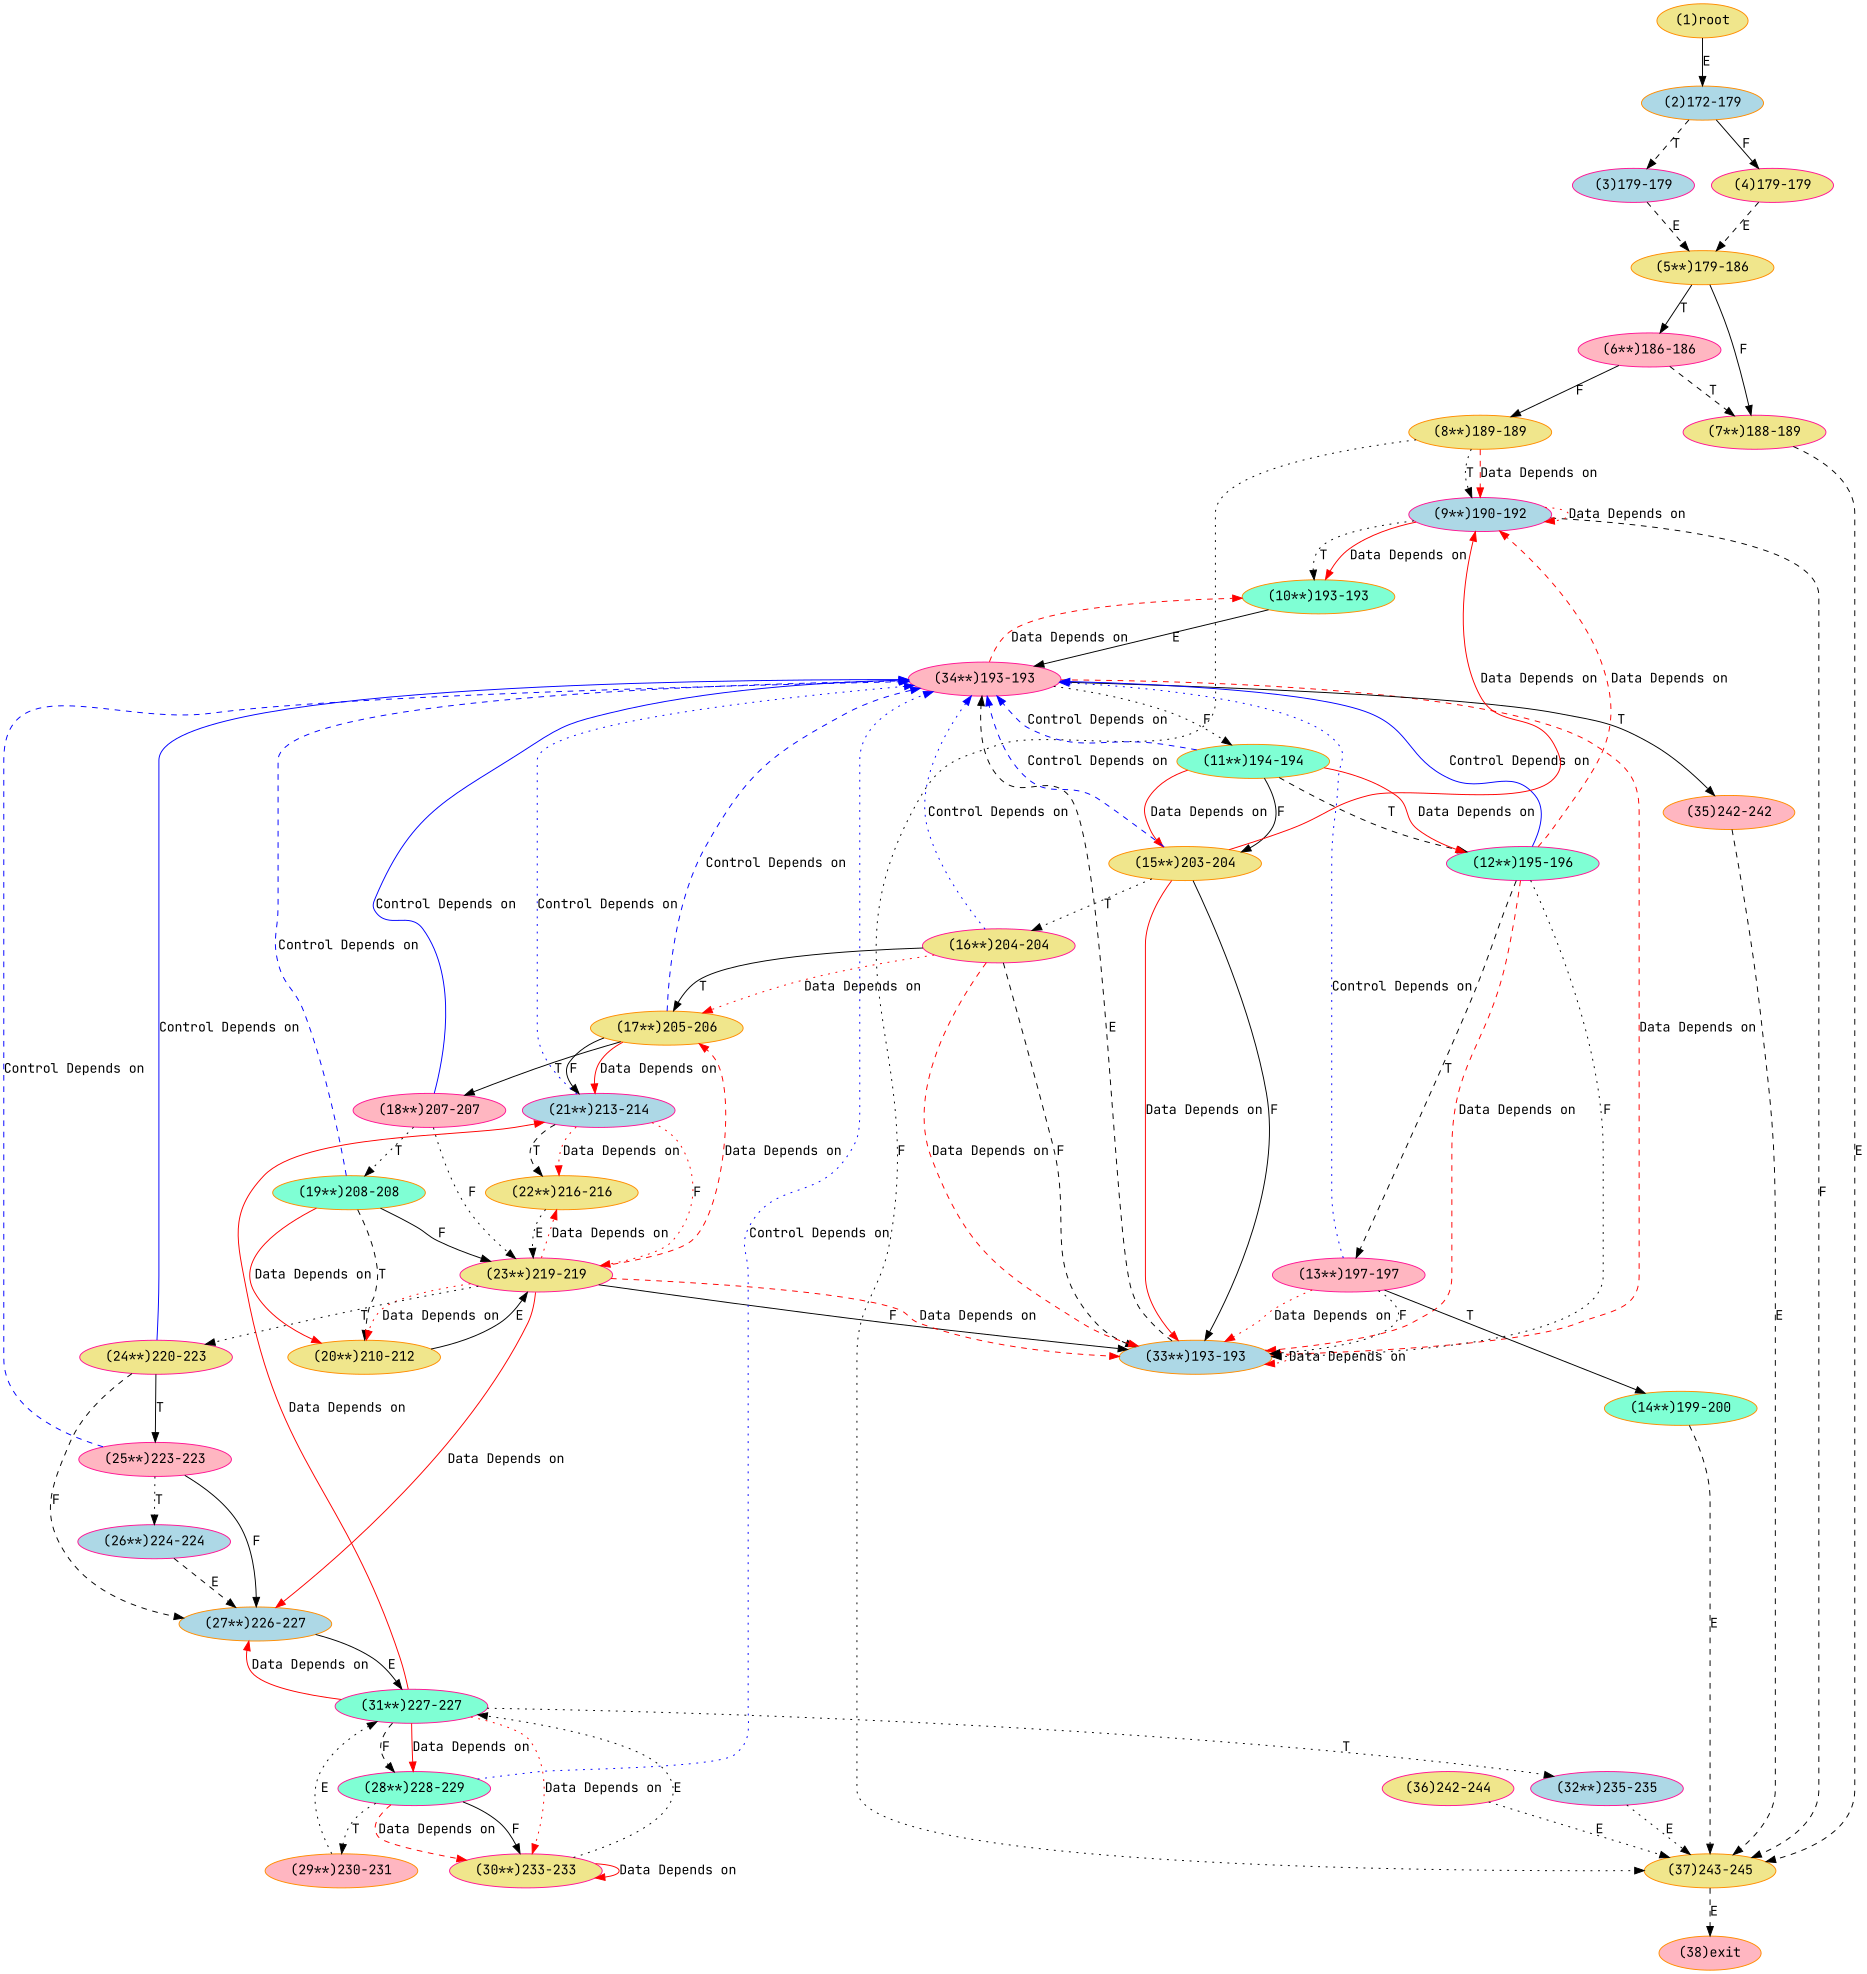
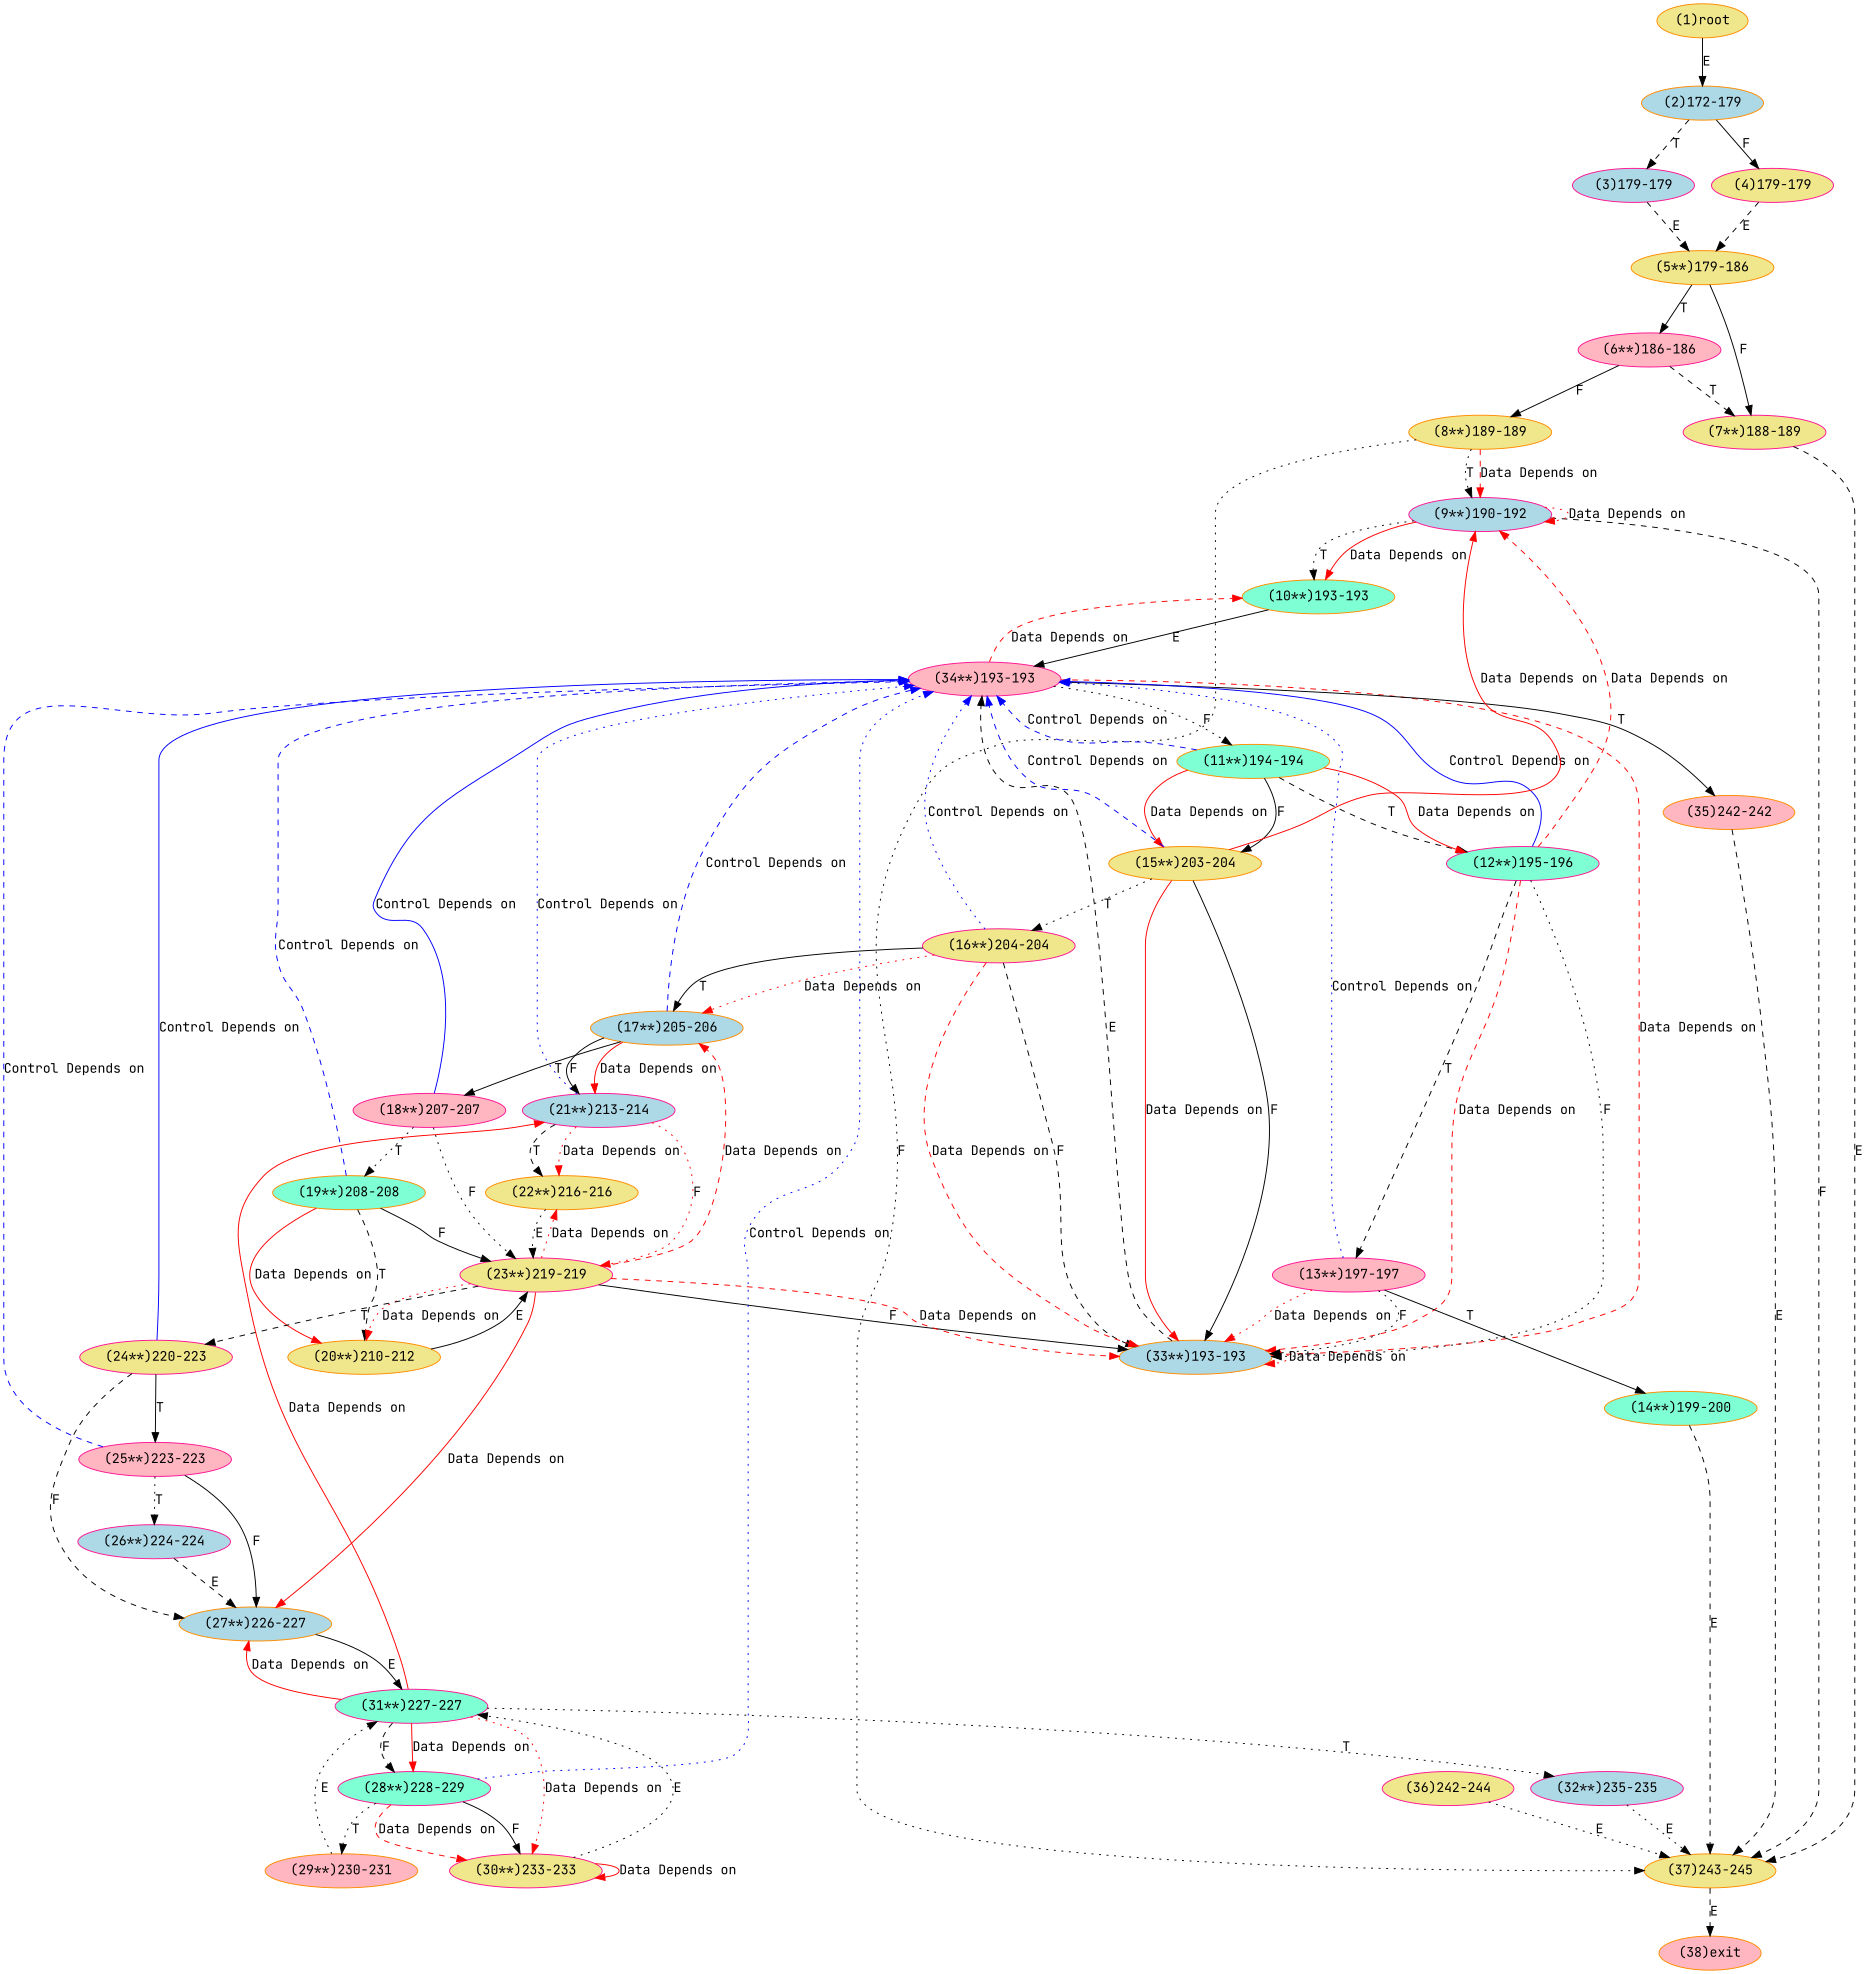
node "(17**)205-206": fillcolor khaki -> lightblue
edge "(23**)219-219" -> "(24**)220-223": style dotted -> dashed
